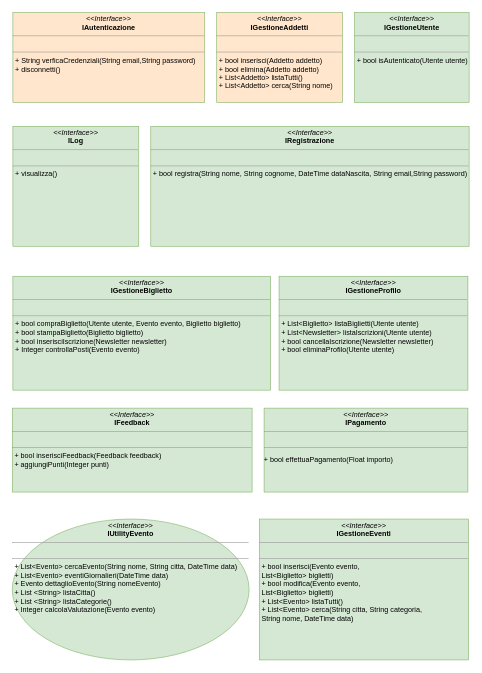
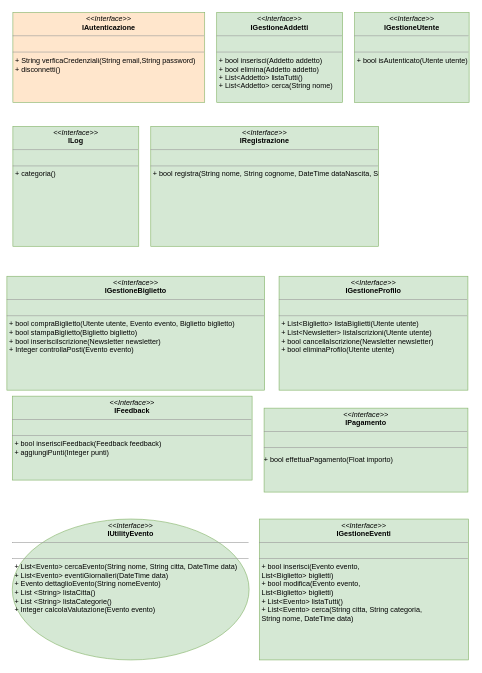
node "<<Interface>> IGestioneAddetti + bool inserisci(Addetto addetto) + bool elimina(Addetto addetto) + List<Addetto> listaTutti() + List<Addetto> cerca(String nome)": fillcolor #ffe6cc -> #d5e8d4
node "<<Interface>> ILog + visualizza()": label "<<Interface>> ILog + visualizza()" -> "<<Interface>> ILog + categoria()"
node "<<Interface>> IRegistrazione + bool registra(String nome, String cognome, DateTime dataNascita, String email,String password)": size 319x120 -> 228x120
node "<<Interface>> IGestioneBiglietto + bool compraBiglietto(Utente utente, Evento evento, Biglietto biglietto) + bool stampaBiglietto(Biglietto biglietto) + bool inserisciIscrizione(Newsletter newsletter) + Integer controllaPosti(Evento evento)": moved (142, 333) -> (136, 333)
node "<<Interface>> IFeedback + bool inserisciFeedback(Feedback feedback) + aggiungiPunti(Integer punti)": moved (132, 450) -> (132, 438)
